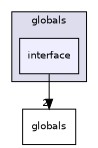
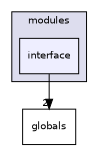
cluster "globals": label "globals" -> "modules"
